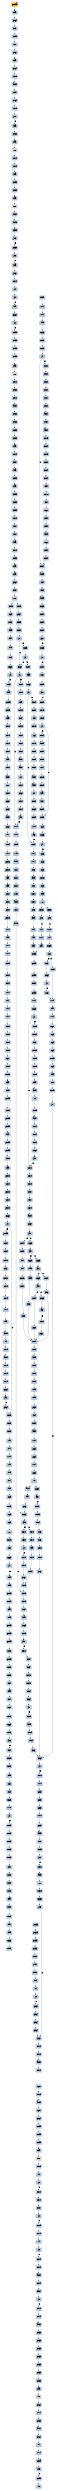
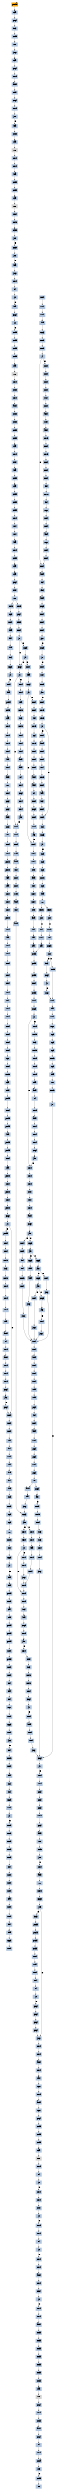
node "incb": added
node "sarl": added
